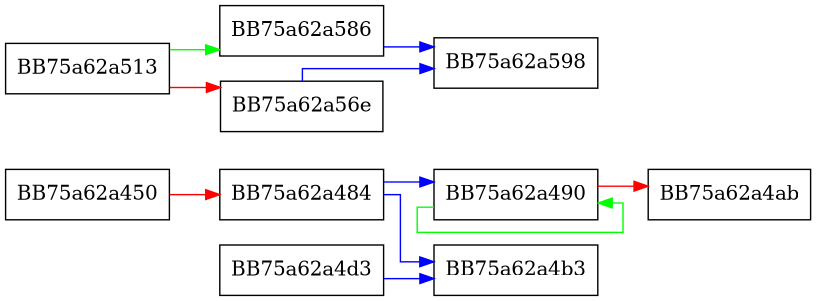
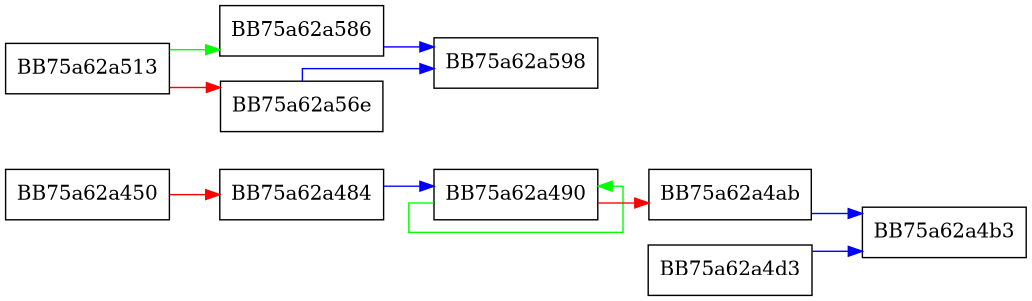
edge "BB75a62a484" -> "BB75a62a4b3": now "BB75a62a4ab" -> "BB75a62a4b3"
